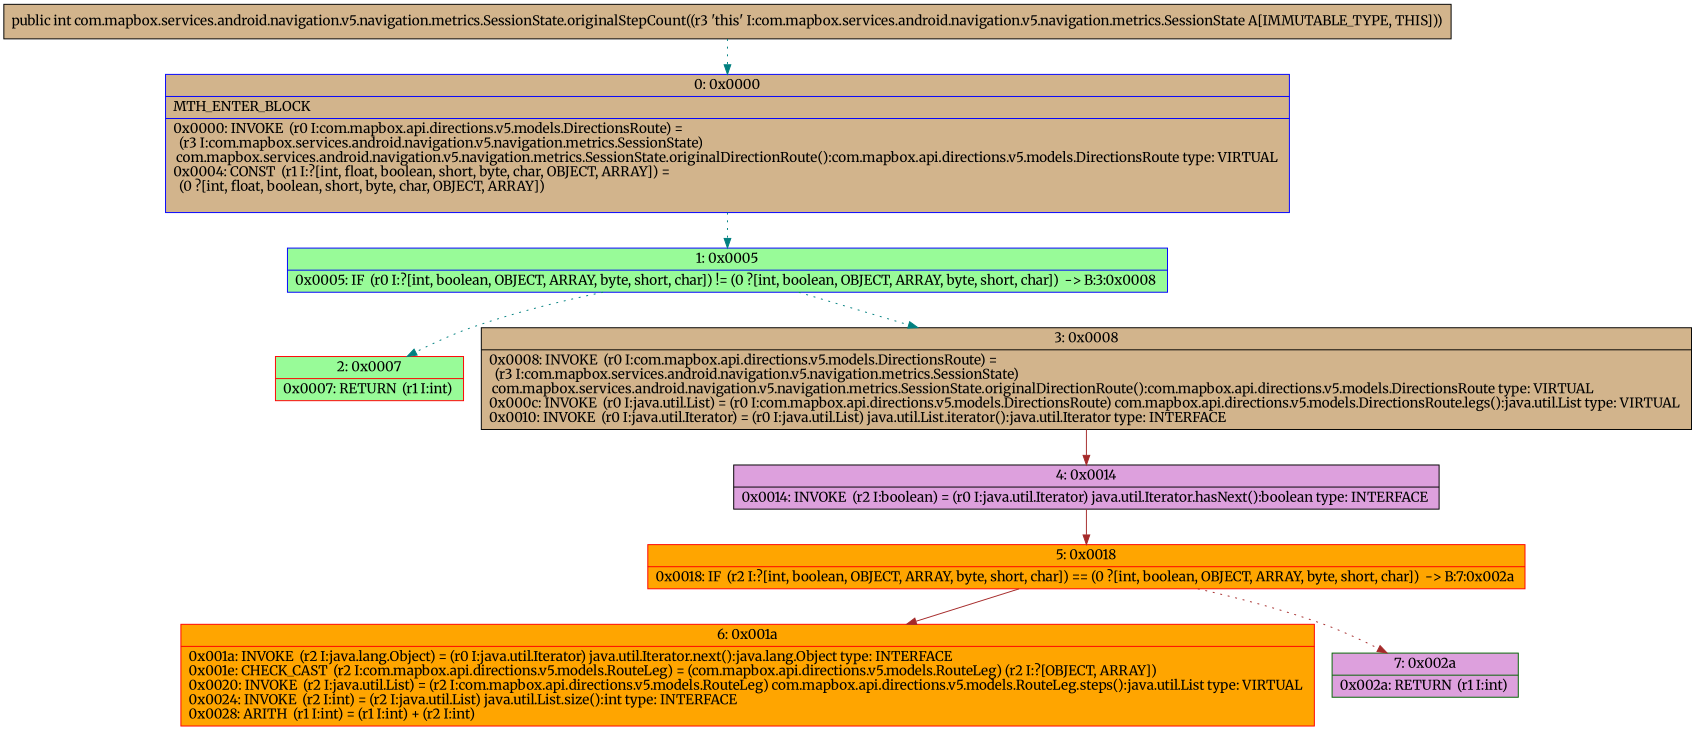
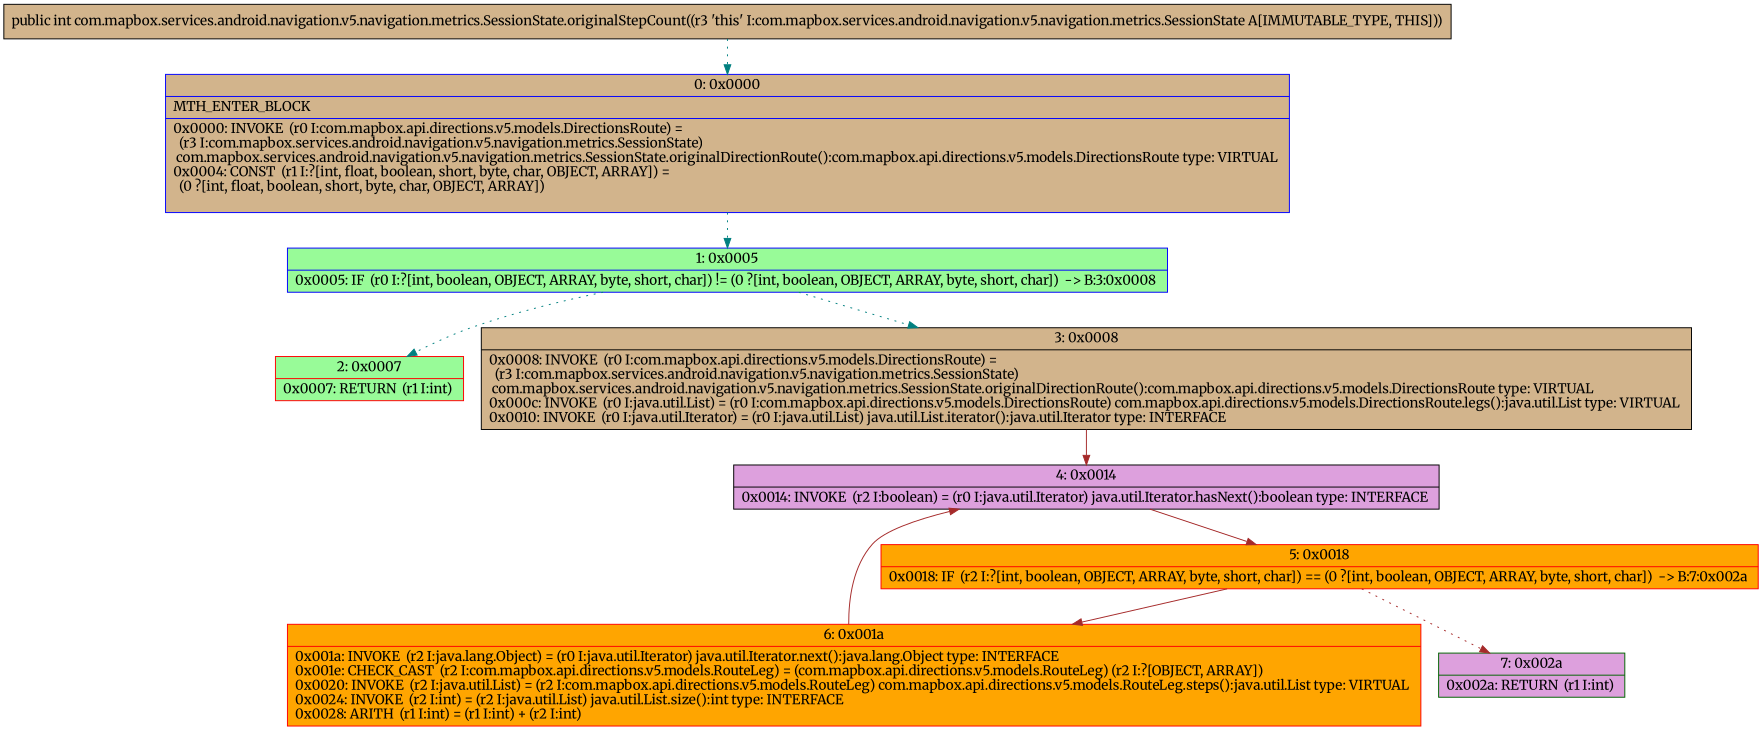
edge "6: 0x001a" -> "4: 0x0014": added
